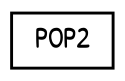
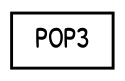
node "POP2": label "POP2" -> "POP3"
